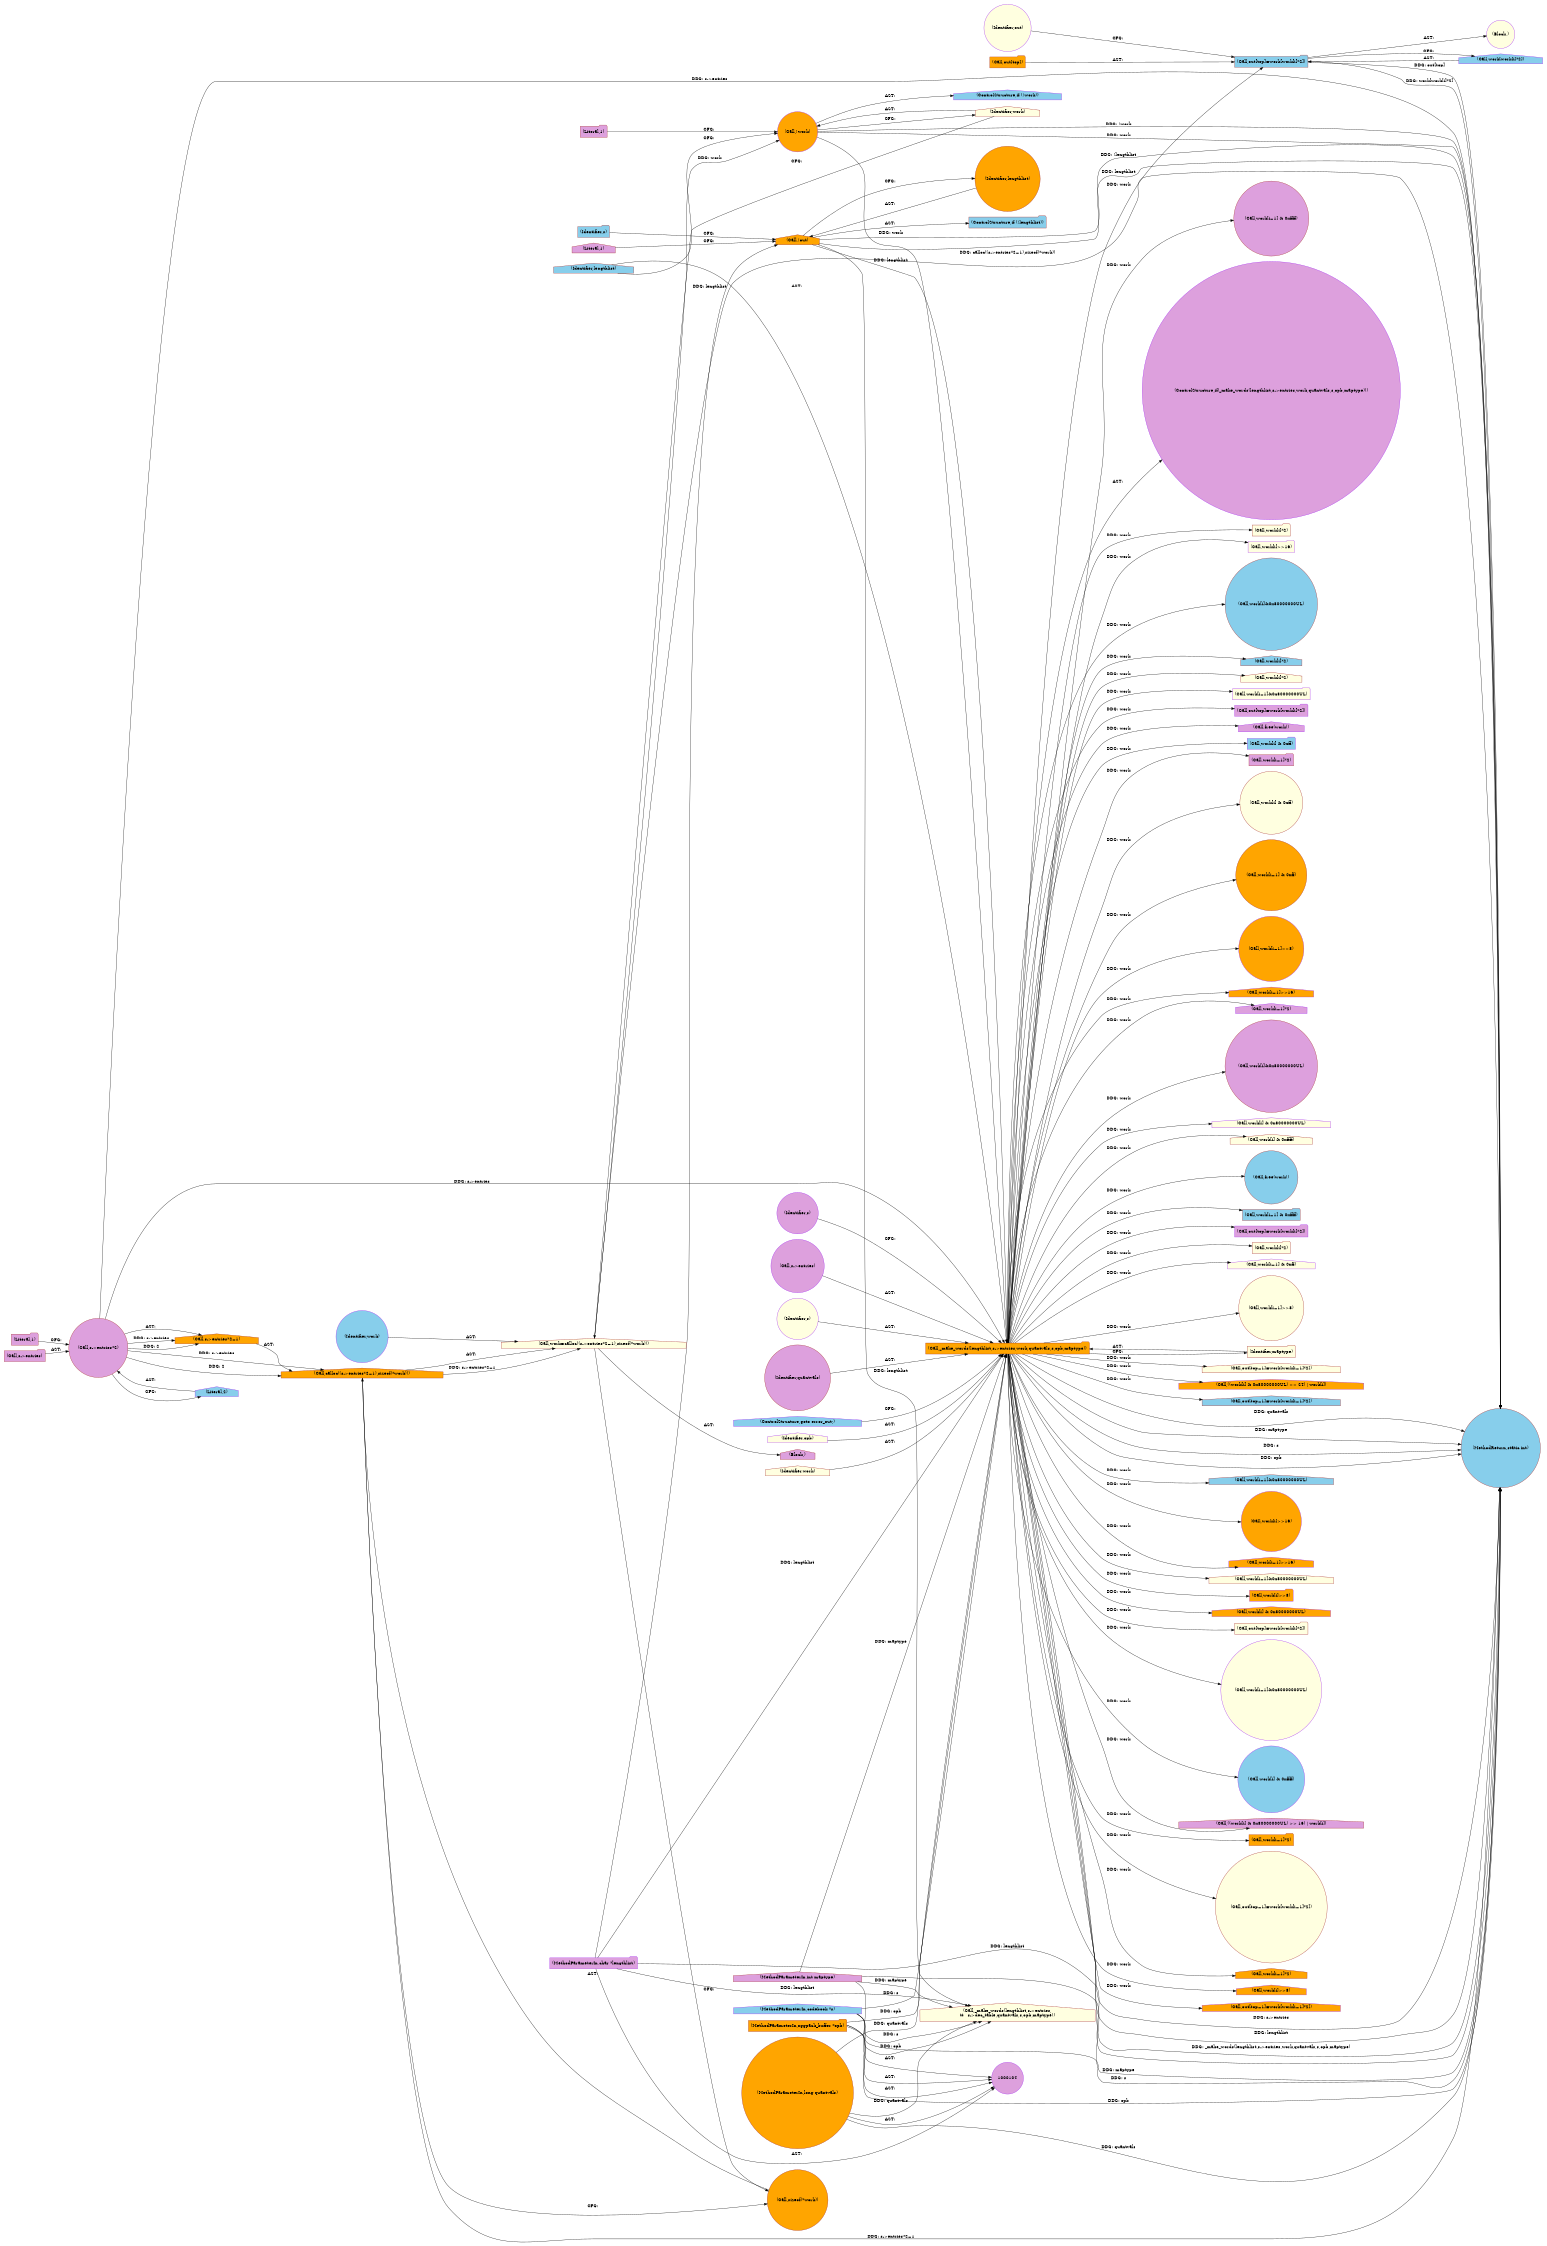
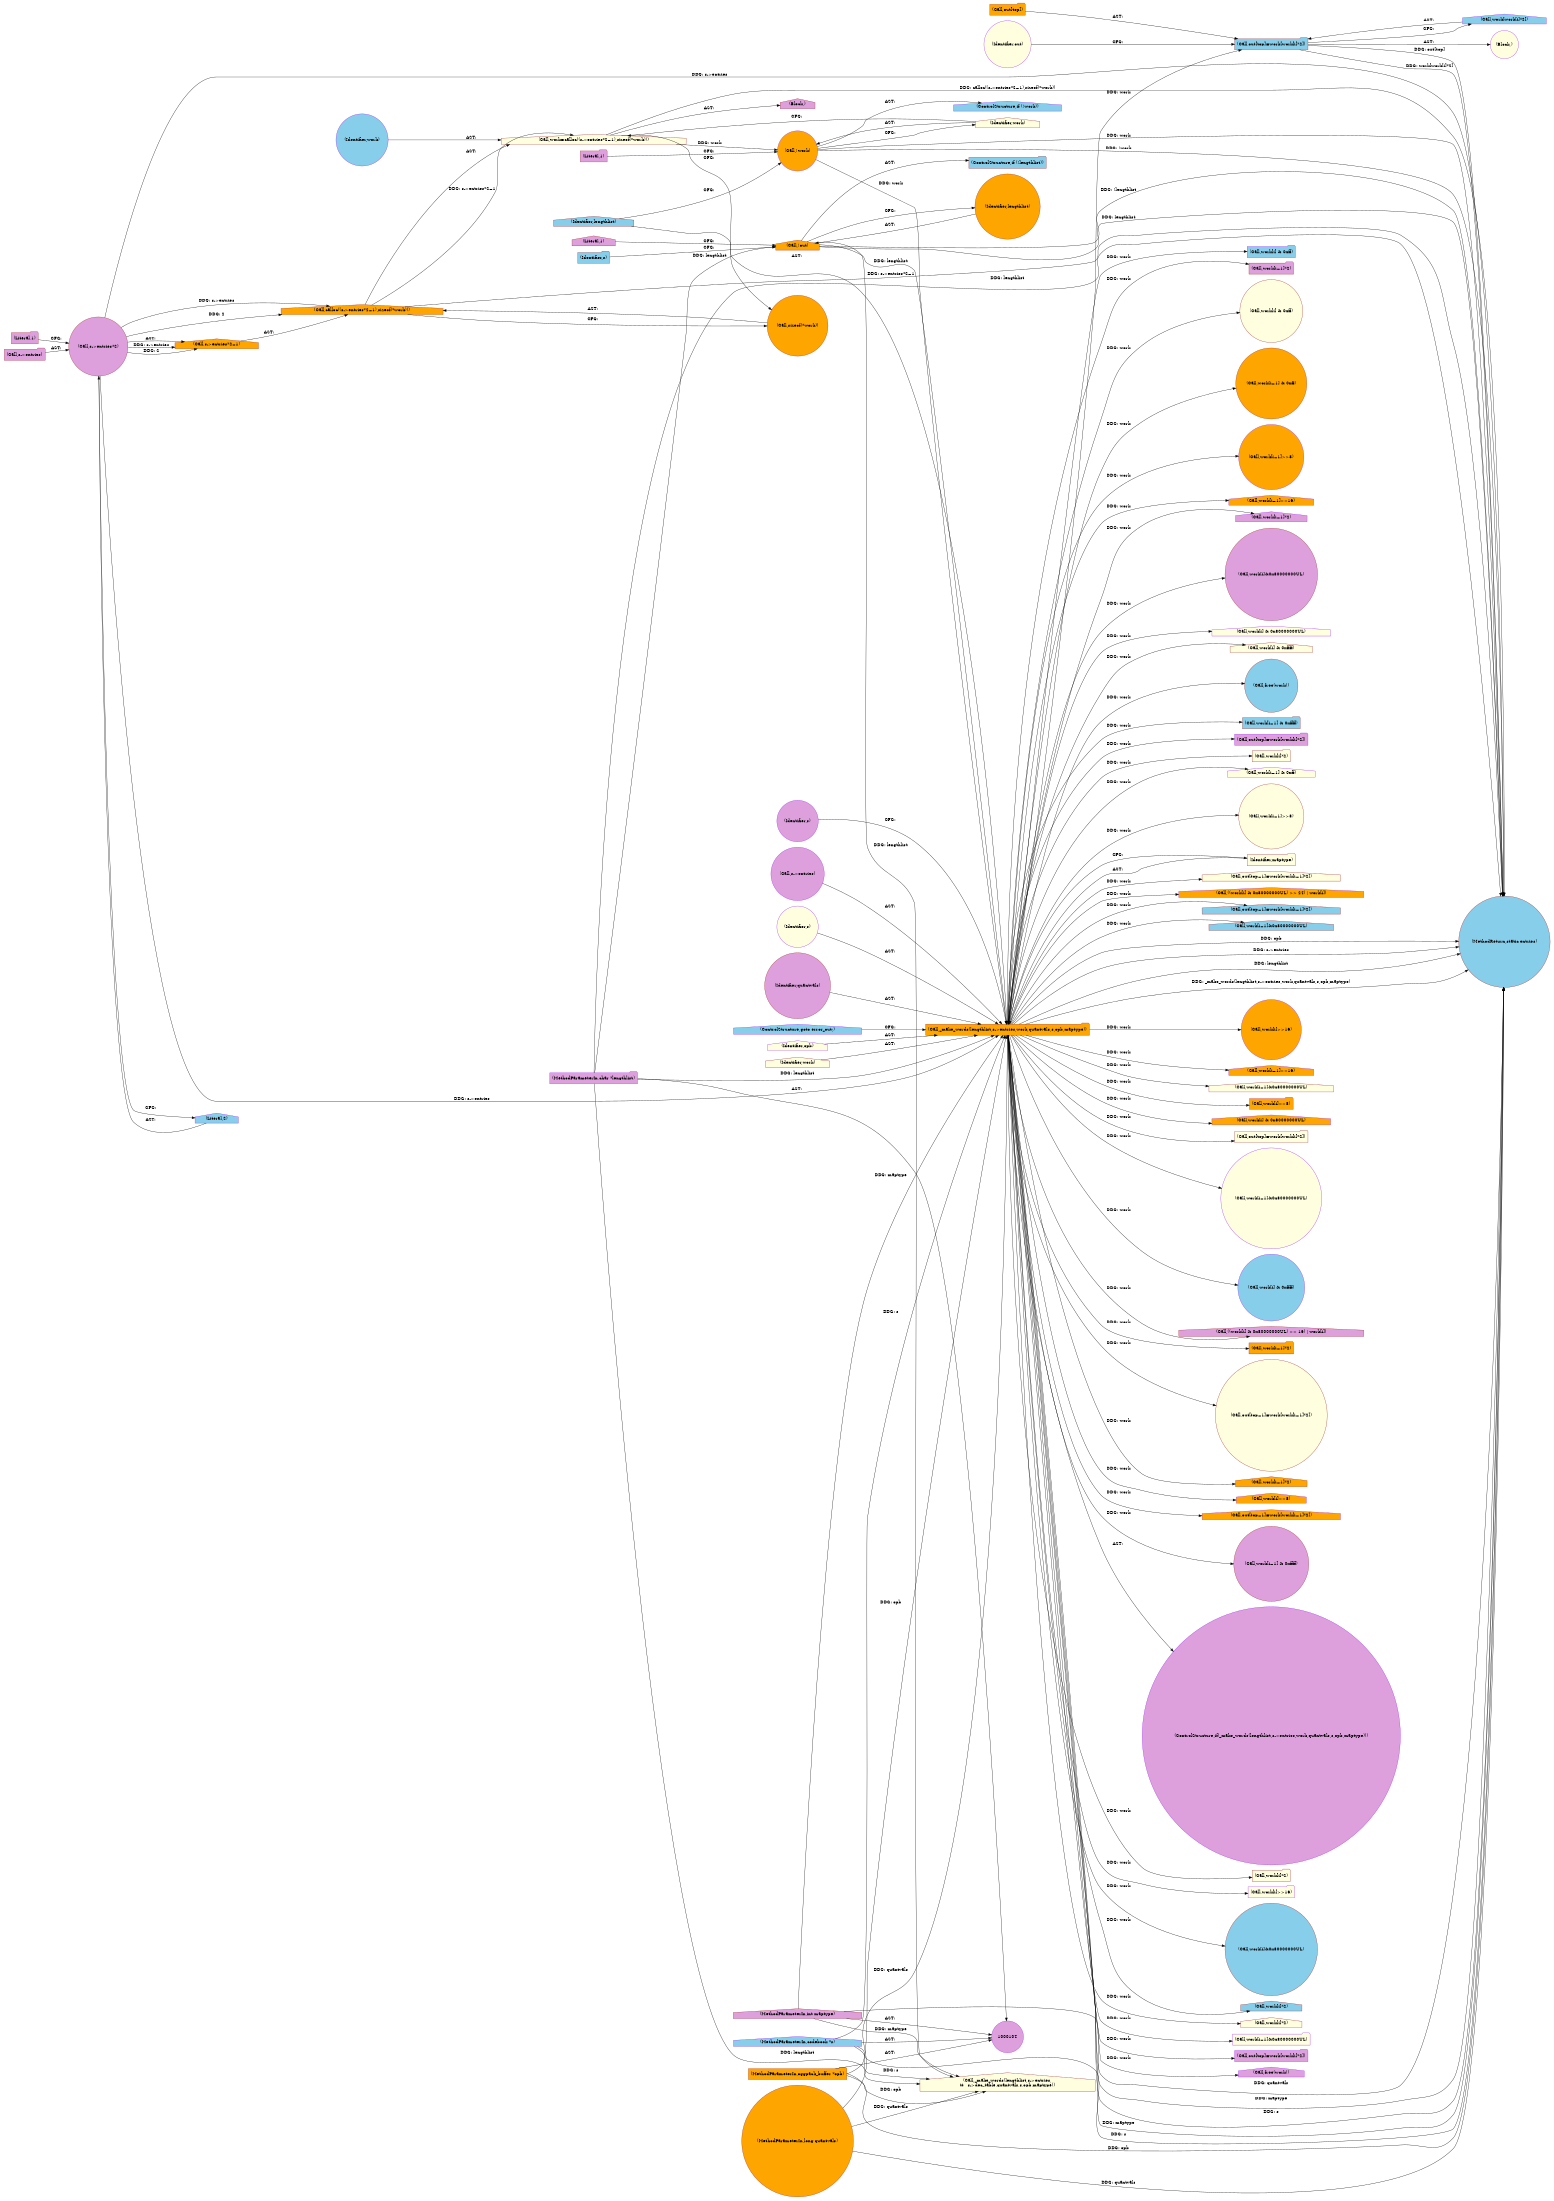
node "(MethodReturn,static int)": label "(MethodReturn,static int)" -> "(MethodReturn,static entries)"
edge "(MethodParameterIn,long quantvals)" -> "1000104": removed, label "AST:"
